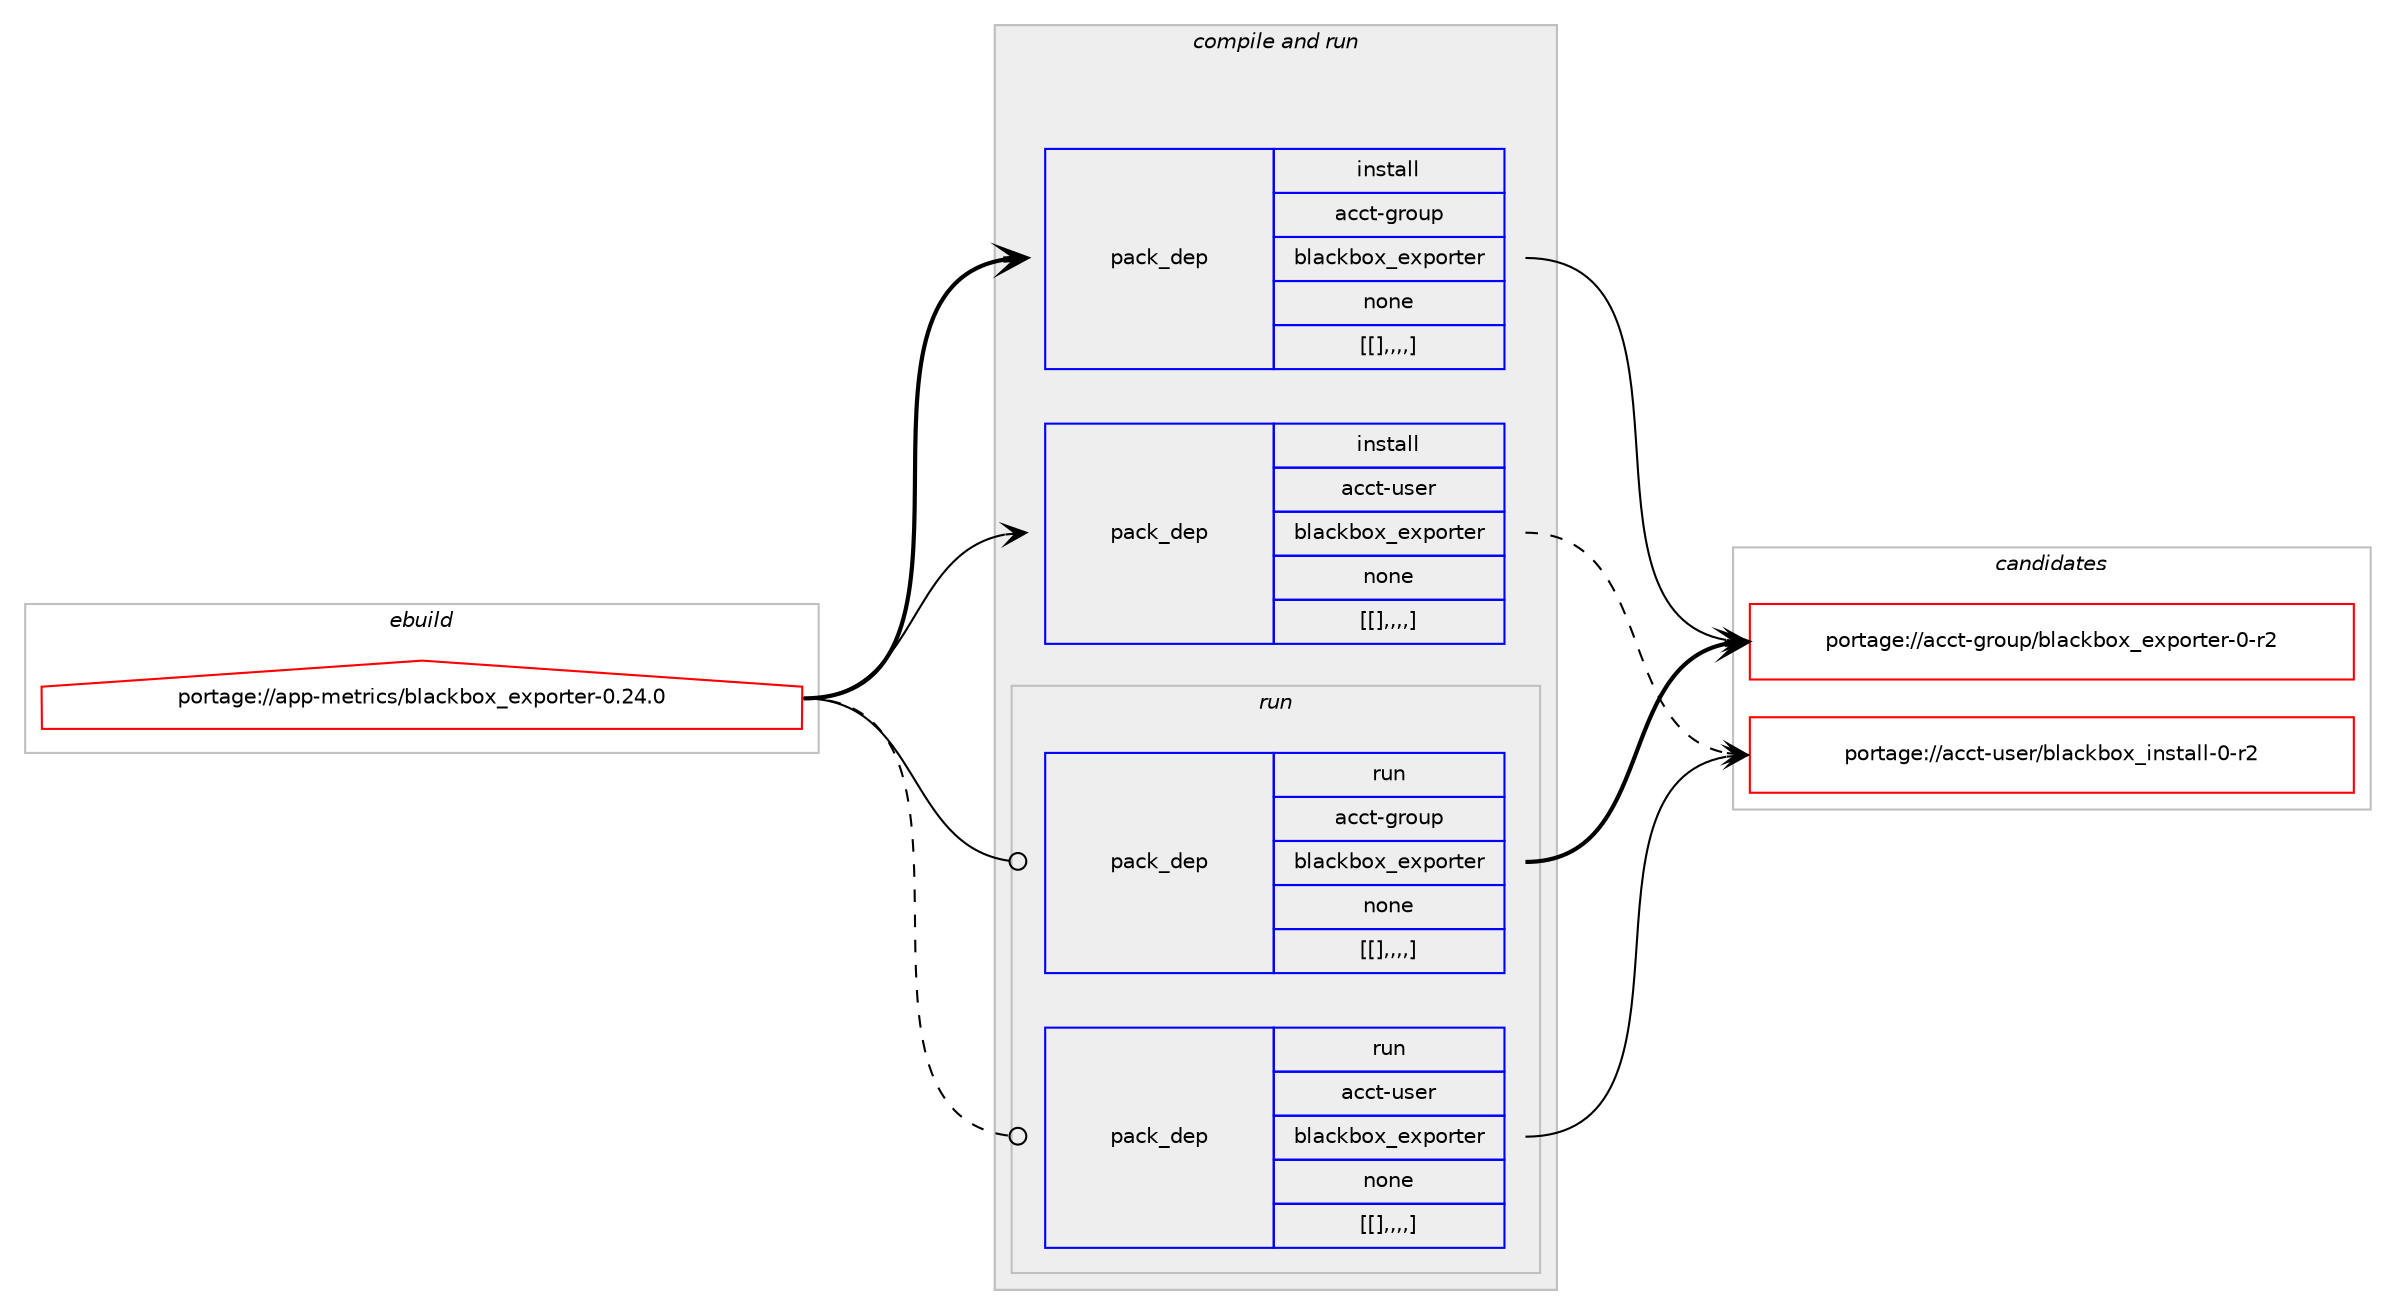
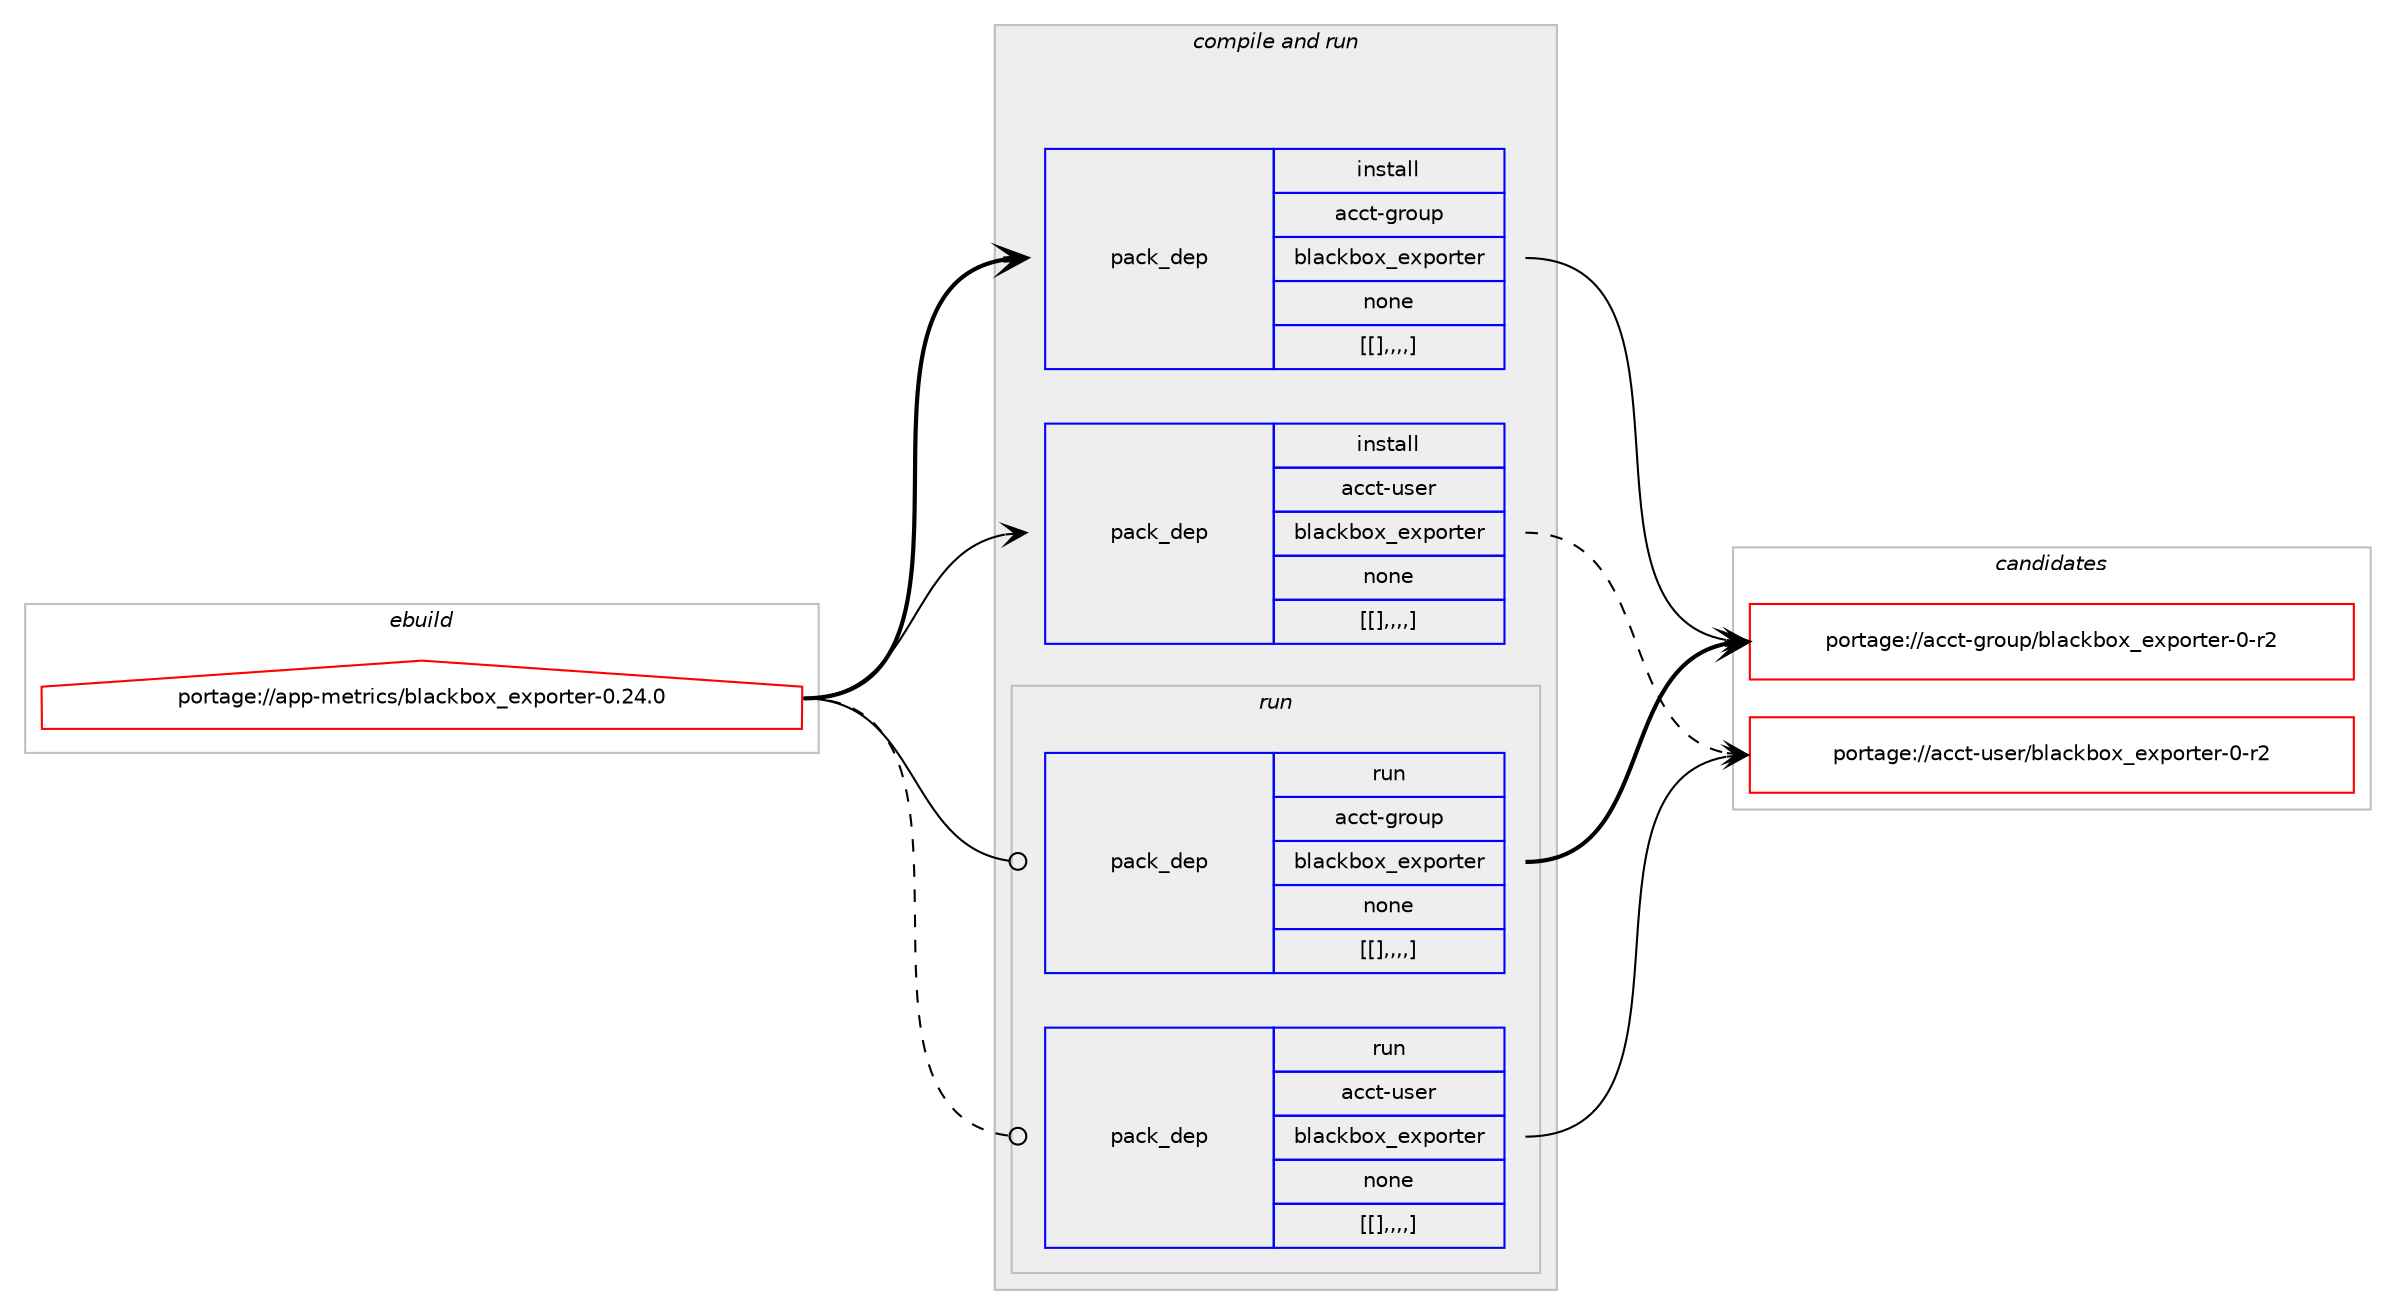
node "portage://acct-user/blackbox_install-0-r2": label "portage://acct-user/blackbox_install-0-r2" -> "portage://acct-user/blackbox_exporter-0-r2"
